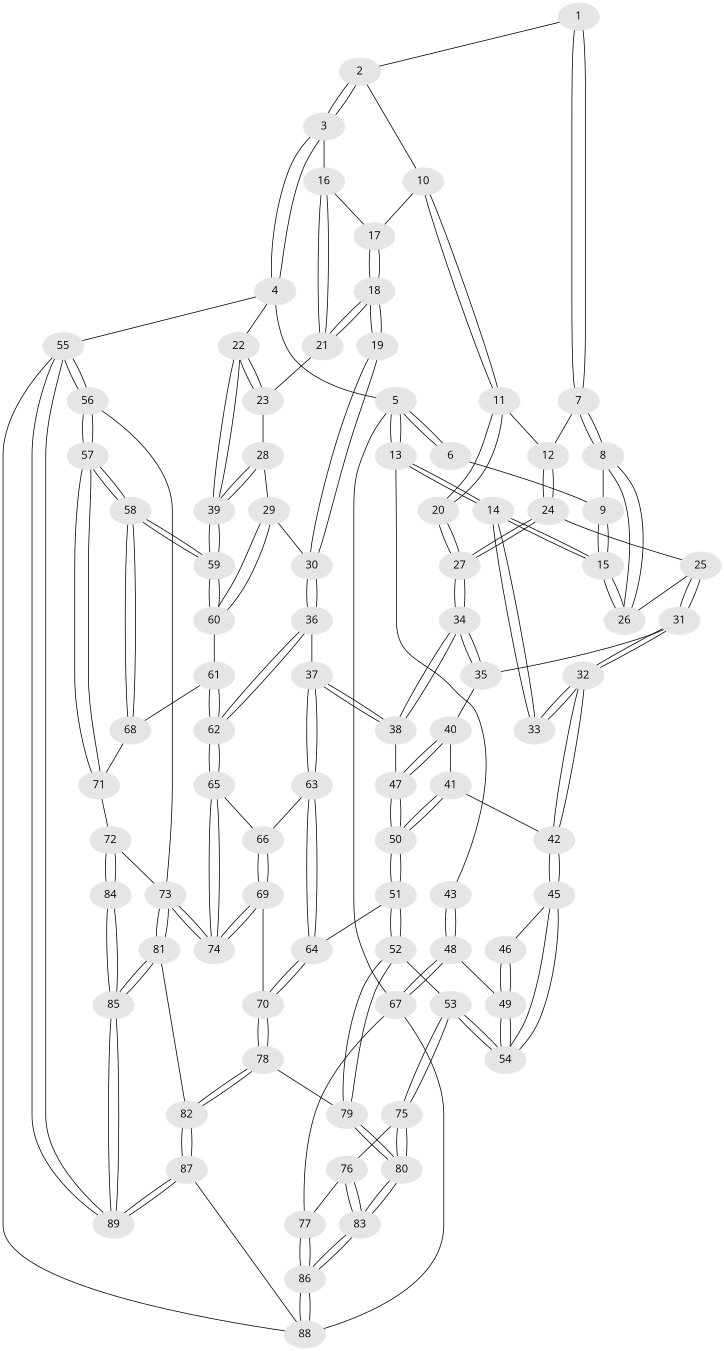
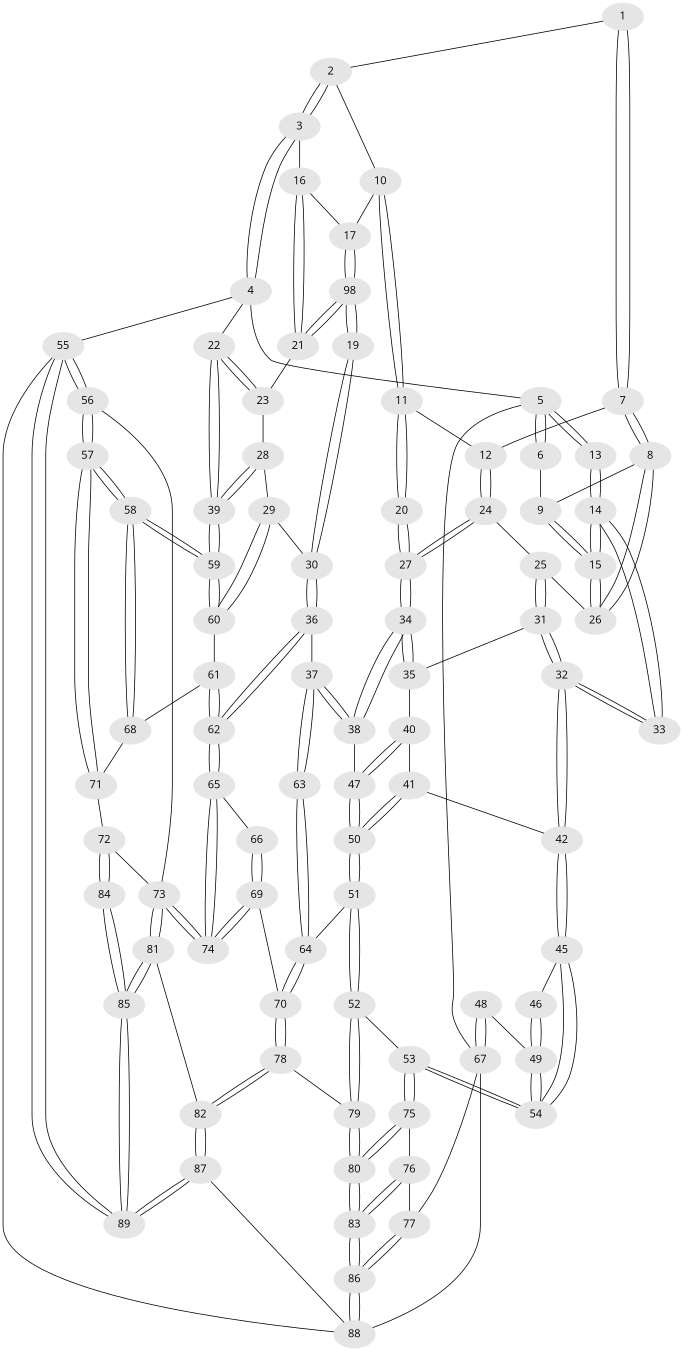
node "18": label "18" -> "98"
edge "63" -- "66": removed
node "43": removed
